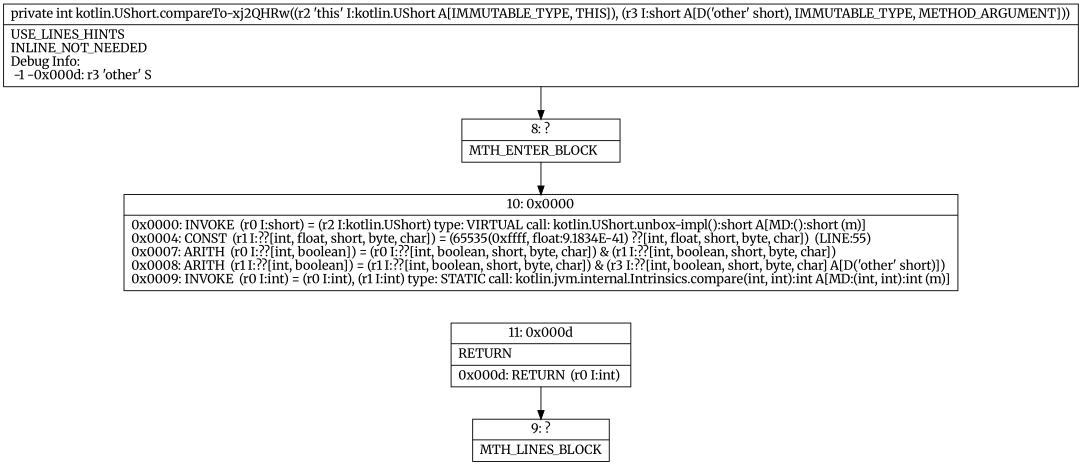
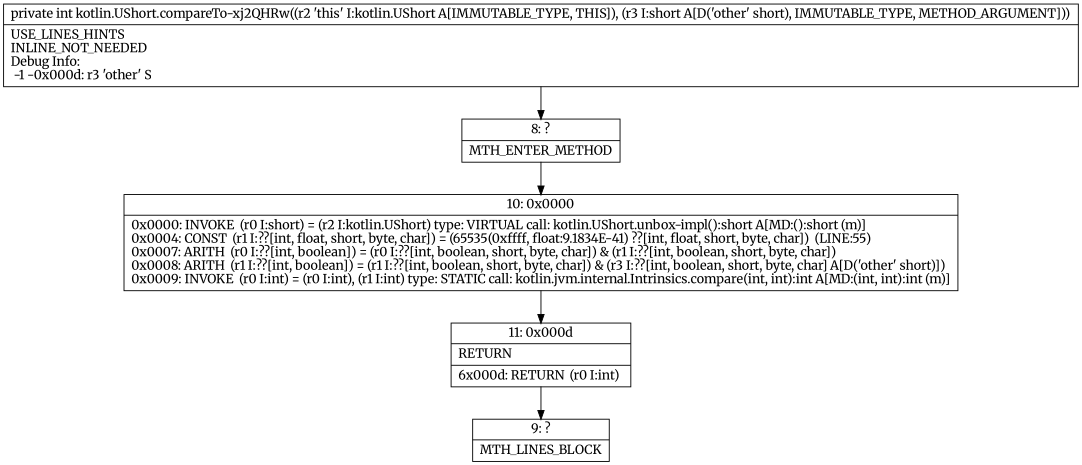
node "8: ?": text "MTH_ENTER_BLOCK" -> "MTH_ENTER_METHOD"
edge "10: 0x0000" -> "11: 0x000d": added
node "11: 0x000d": text "0x000d: RETURN  (r0 I:int)" -> "6x000d: RETURN  (r0 I:int)"
